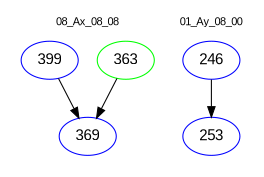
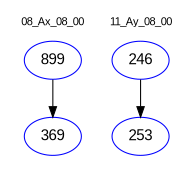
cluster "08_Ax_08_08": label "08_Ax_08_08" -> "08_Ax_08_00"
cluster "01_Ay_08_00": label "01_Ay_08_00" -> "11_Ay_08_00"
node "399": label "399" -> "899"
node "363": removed
